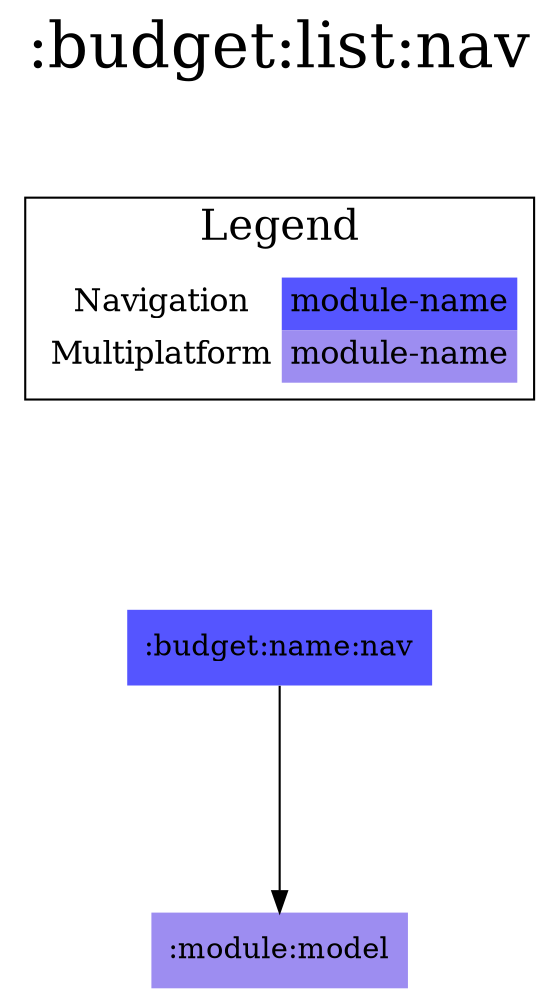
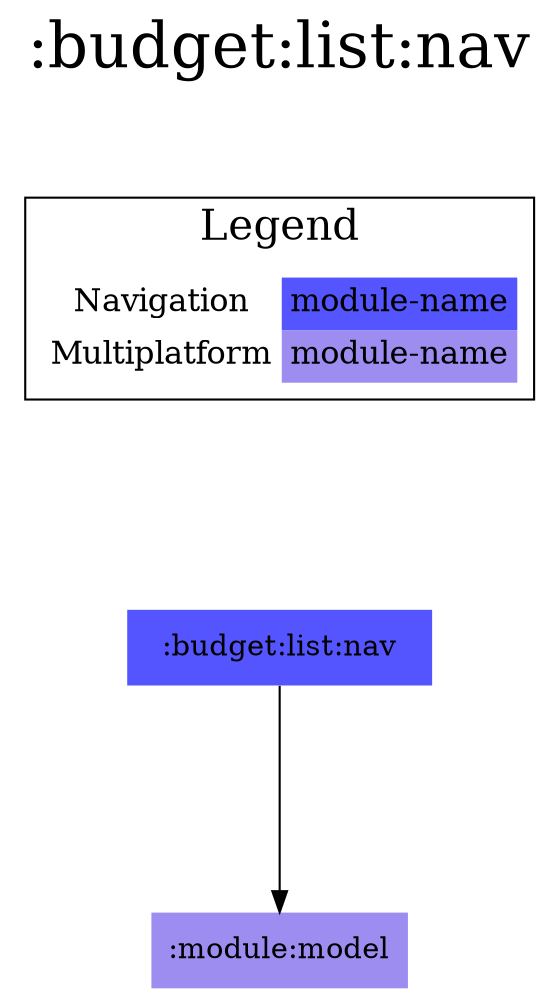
node ":budget:name:nav": label ":budget:name:nav" -> ":budget:list:nav"
